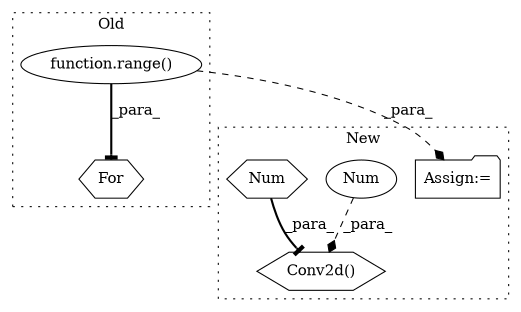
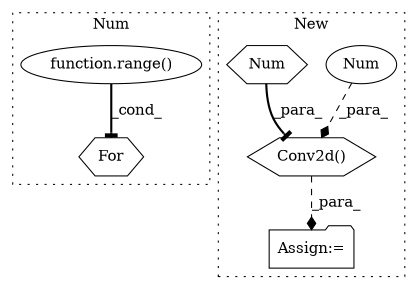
cluster "Old": label "Old" -> "Num"
edge "function.range()" -> "Assign:=": now "Conv2d()" -> "Assign:="
edge "function.range()" -> "For": label "_para_" -> "_cond_"
